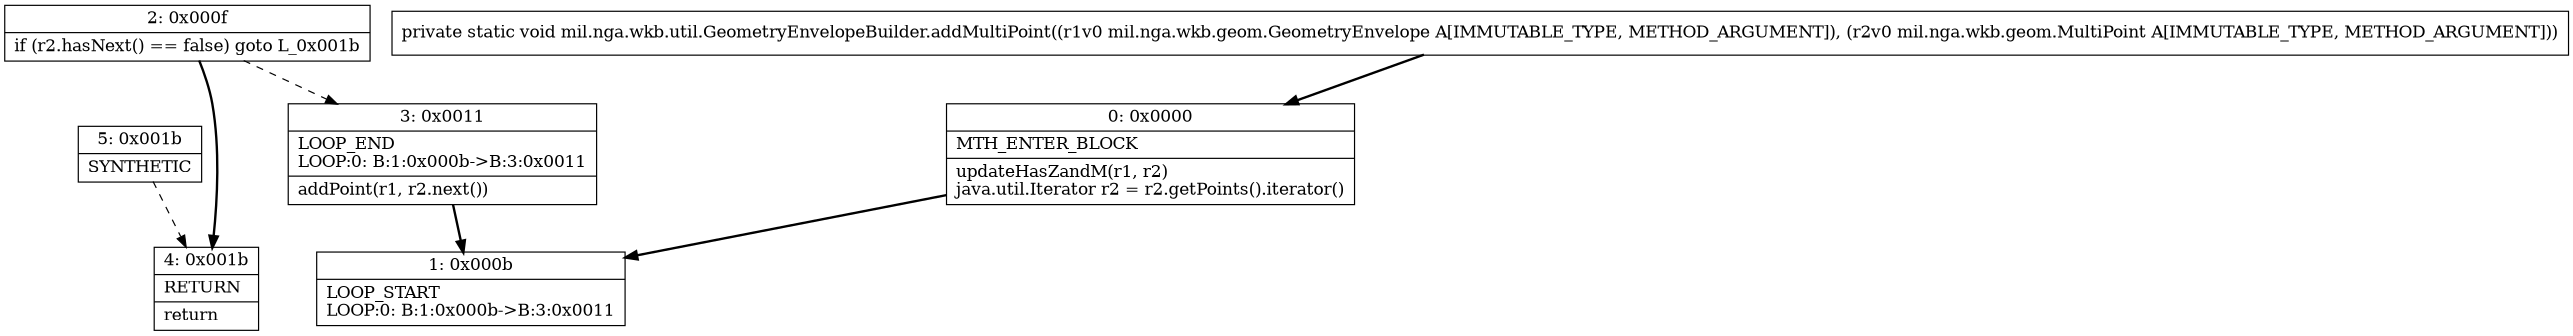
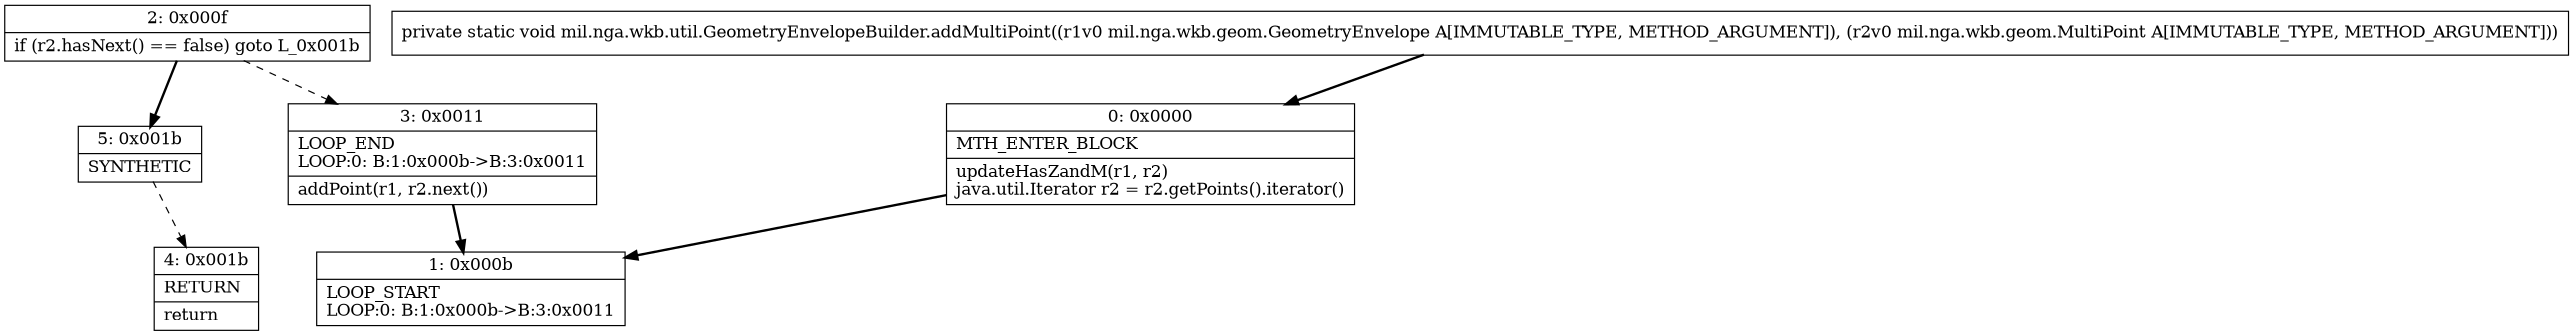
edge "2: 0x000f" -> "4: 0x001b": now "2: 0x000f" -> "5: 0x001b"
